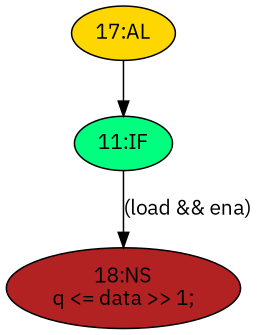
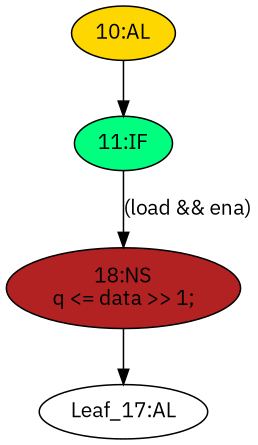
node "17:AL": label "17:AL" -> "10:AL"
node "Leaf_17:AL": added
